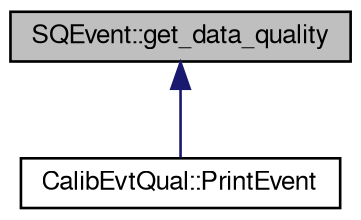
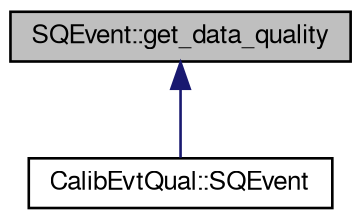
node "CalibEvtQual::PrintEvent": label "CalibEvtQual::PrintEvent" -> "CalibEvtQual::SQEvent"
